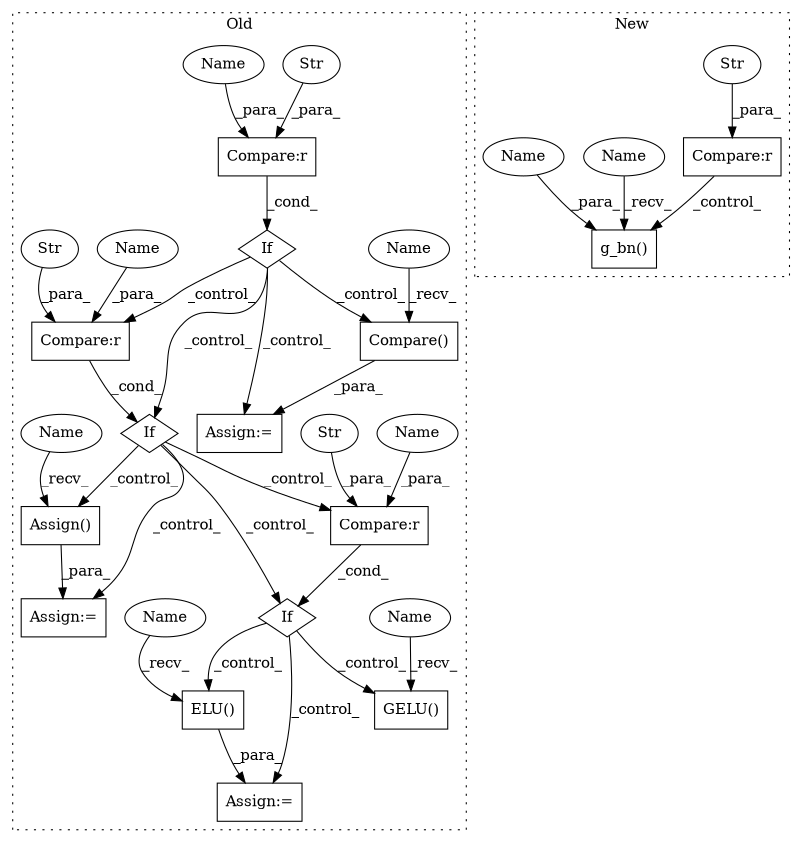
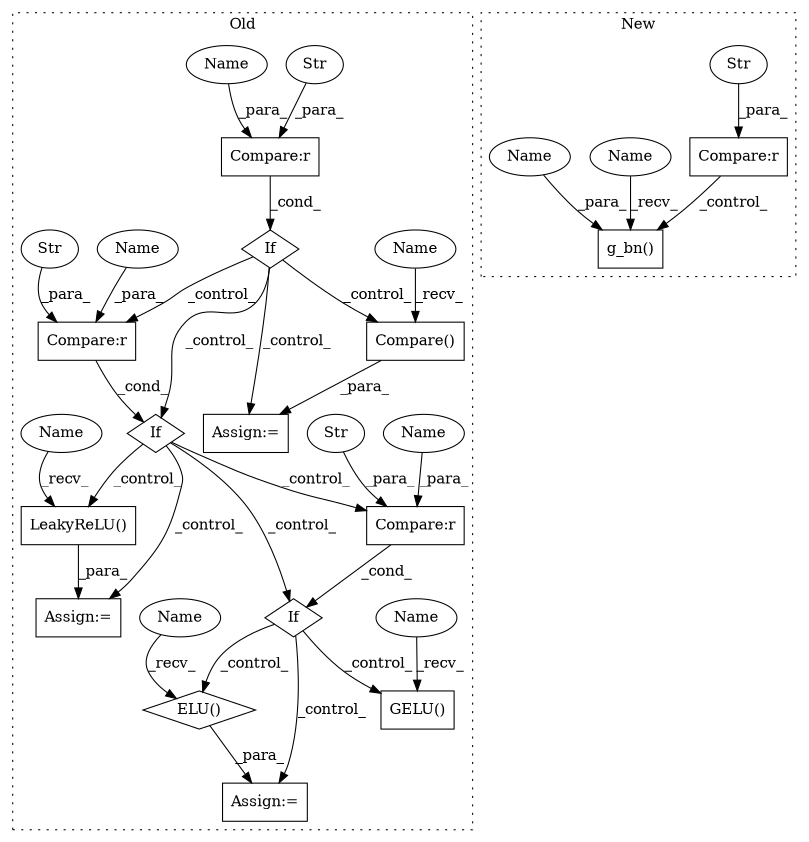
node "Assign()": label "Assign()" -> "LeakyReLU()"
node "ELU()": shape box -> diamond
